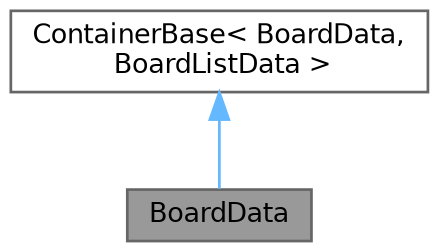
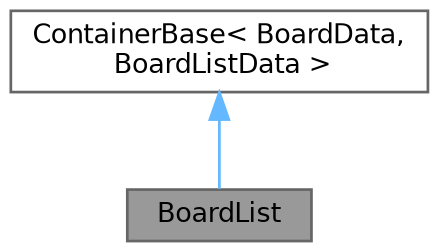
node "BoardData": label "BoardData" -> "BoardList"
